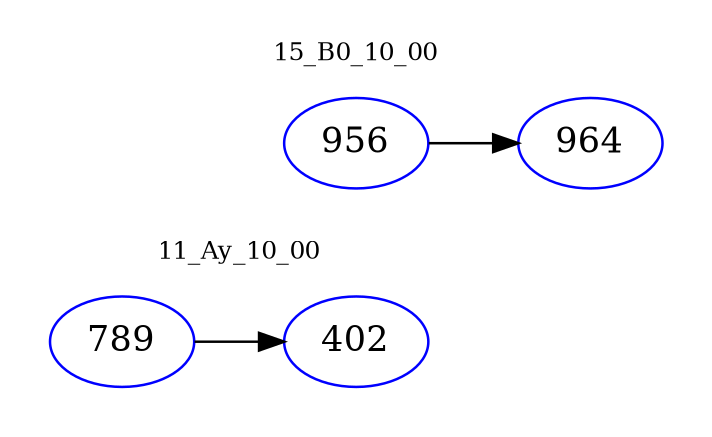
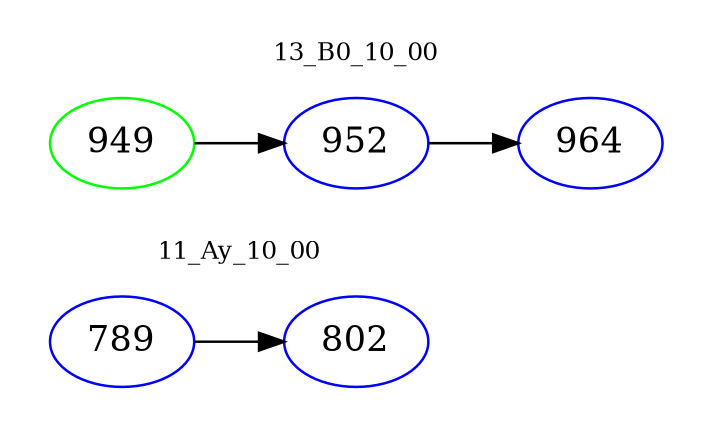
cluster "15_B0_10_00": label "15_B0_10_00" -> "13_B0_10_00"
node "949": added
node "956": label "956" -> "952"
node "402": label "402" -> "802"
